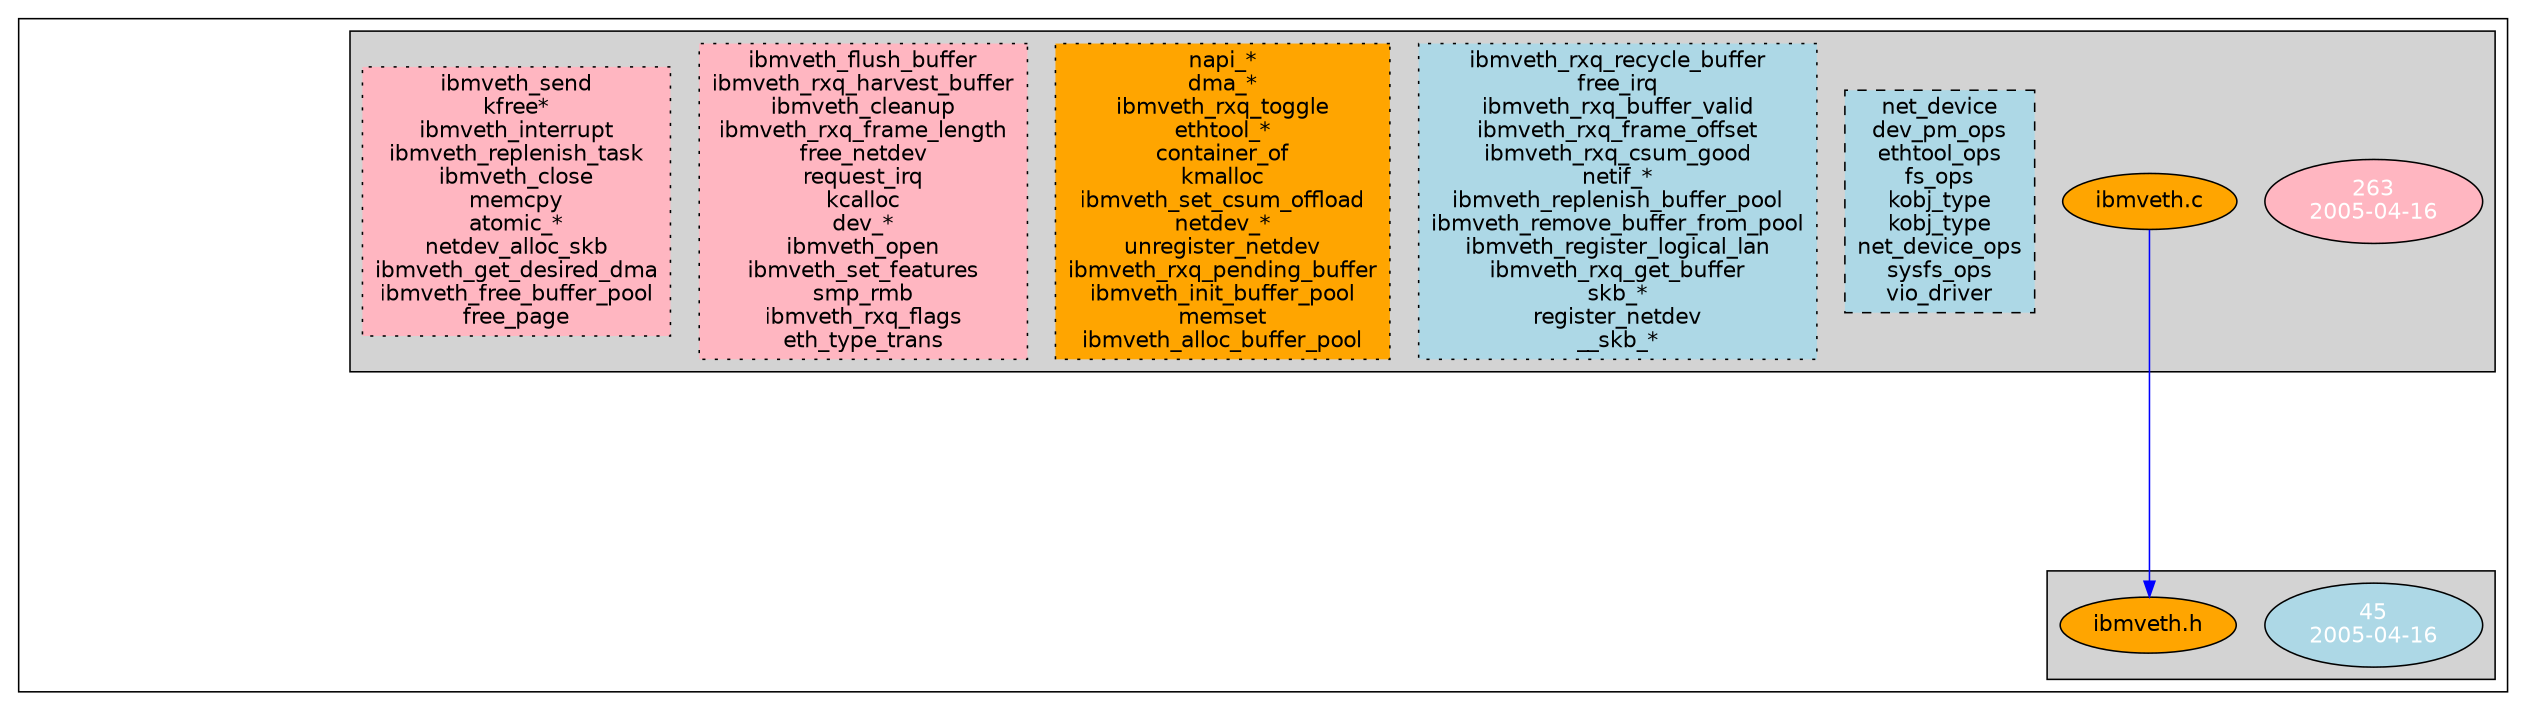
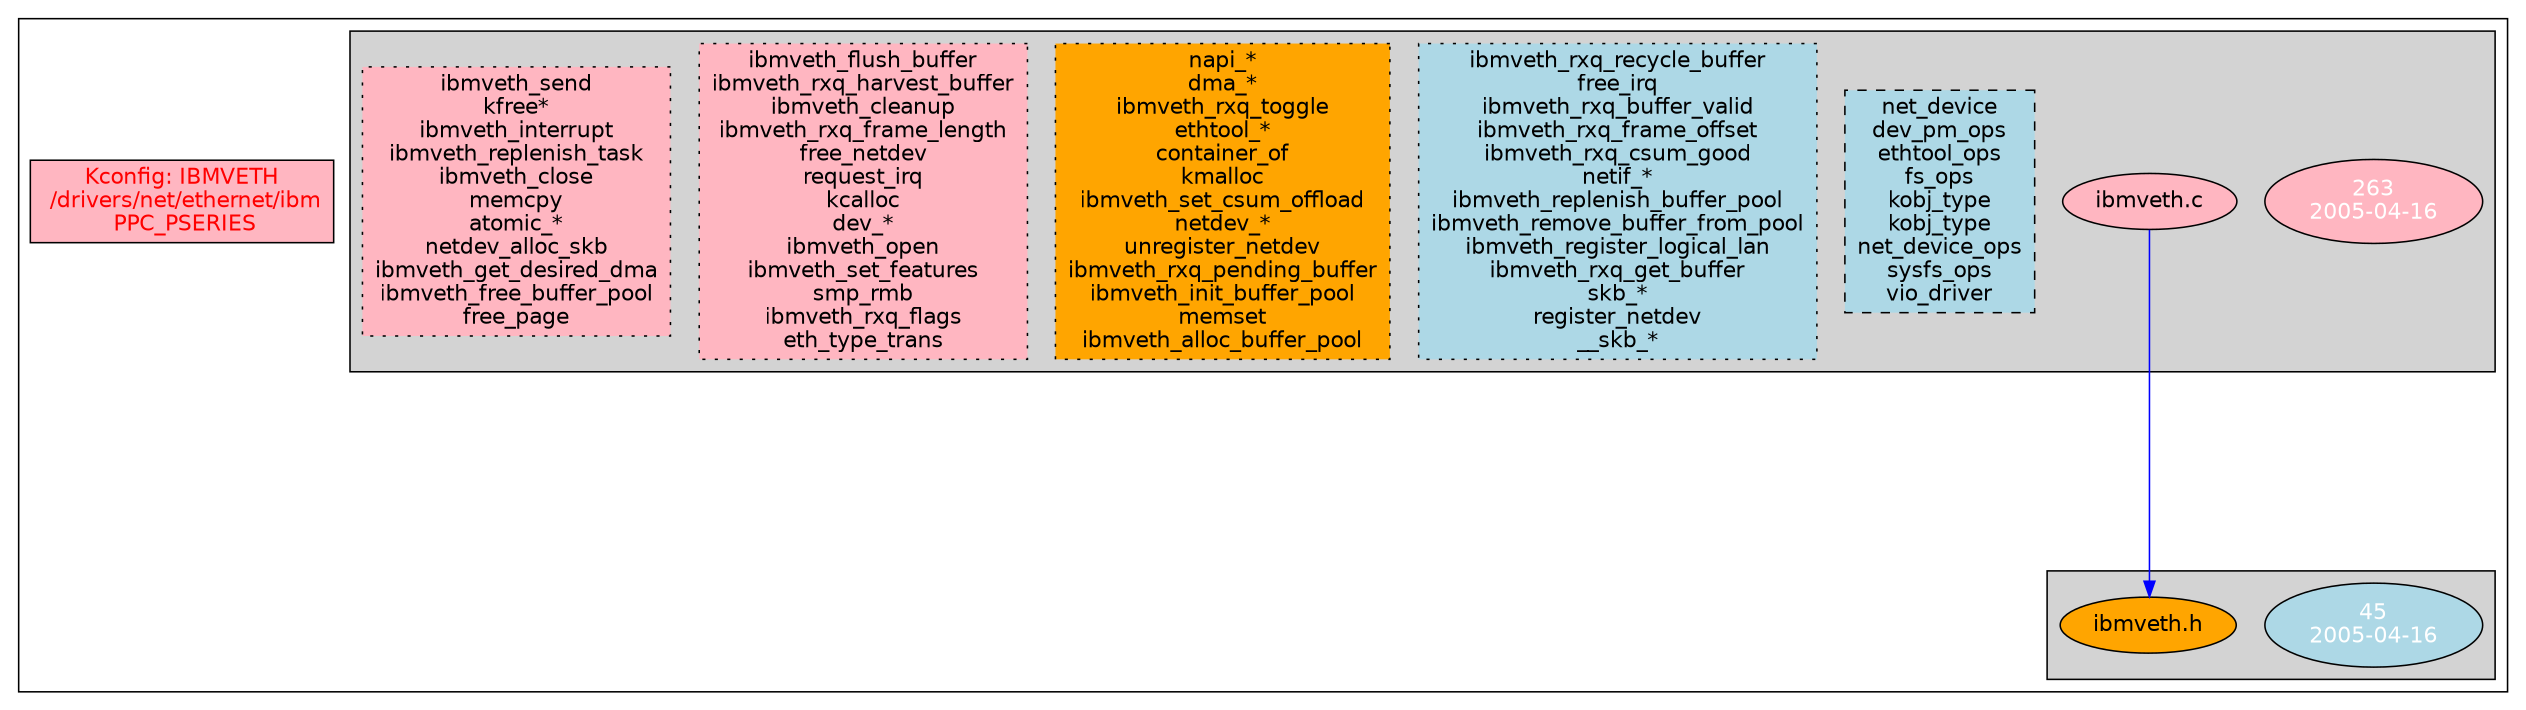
node "Kconfig: IBMVETH /drivers/net/ethernet/ibm PPC_PSERIES": added
node "ibmveth.c": fillcolor orange -> lightpink
